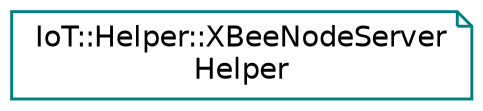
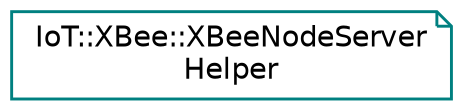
node "IoT::Helper::XBeeNodeServer Helper": label "IoT::Helper::XBeeNodeServer Helper" -> "IoT::XBee::XBeeNodeServer Helper"
